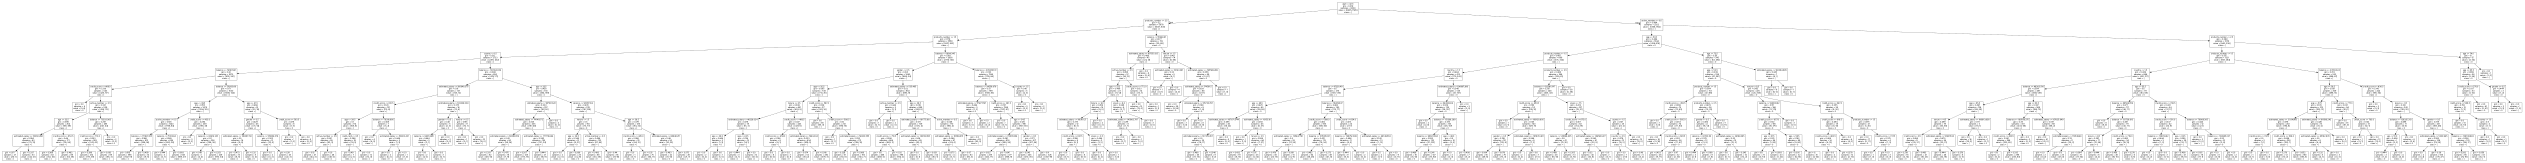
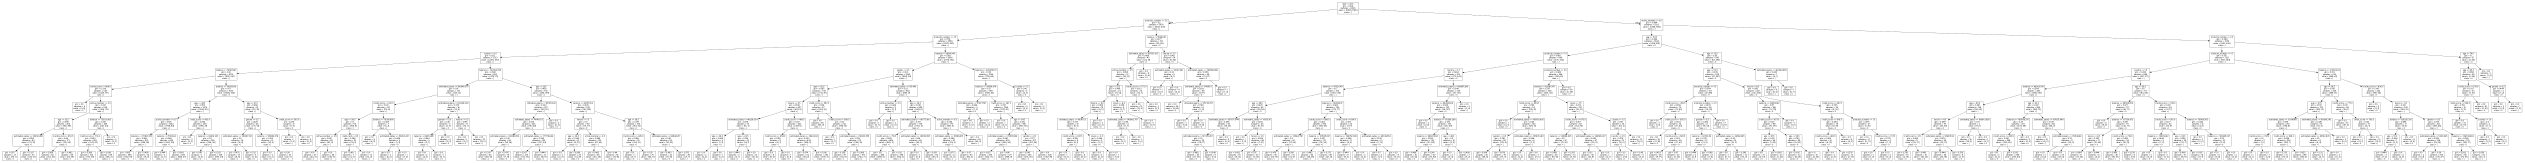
edge "gini = 0.0 samples = 3 value = [3, 0] class = [" -> "gini = 0.408 samples = 7 value = [5, 2] class = [": now "age <= 46.0 gini = 0.5 samples = 10 value = [5, 5] class = [" -> "gini = 0.408 samples = 7 value = [5, 2] class = ["
